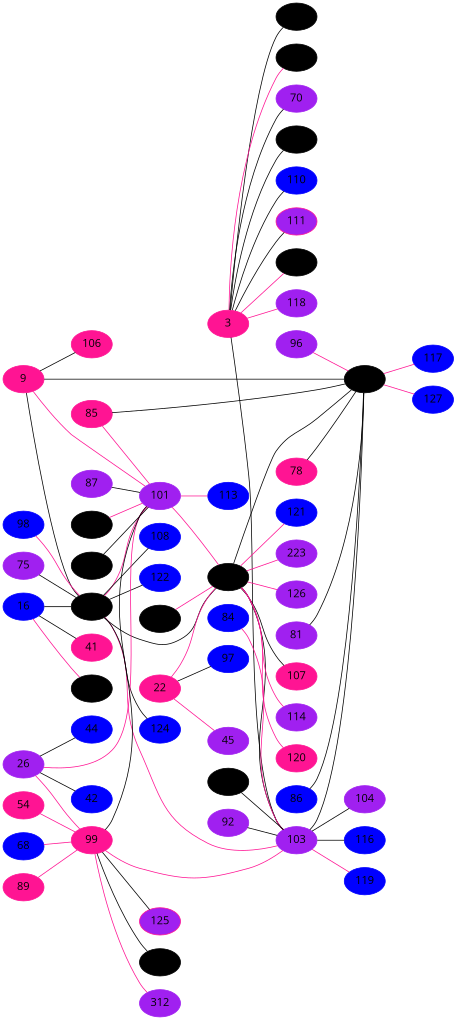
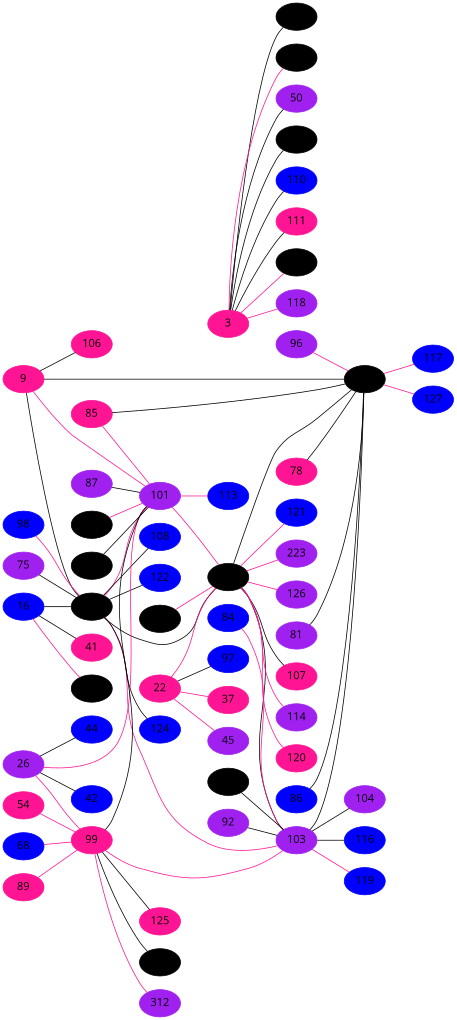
node "70": label "70" -> "50"
node "111": fillcolor purple -> deeppink
edge "3" -- "103": removed
node "37": added
node "125": fillcolor purple -> deeppink
